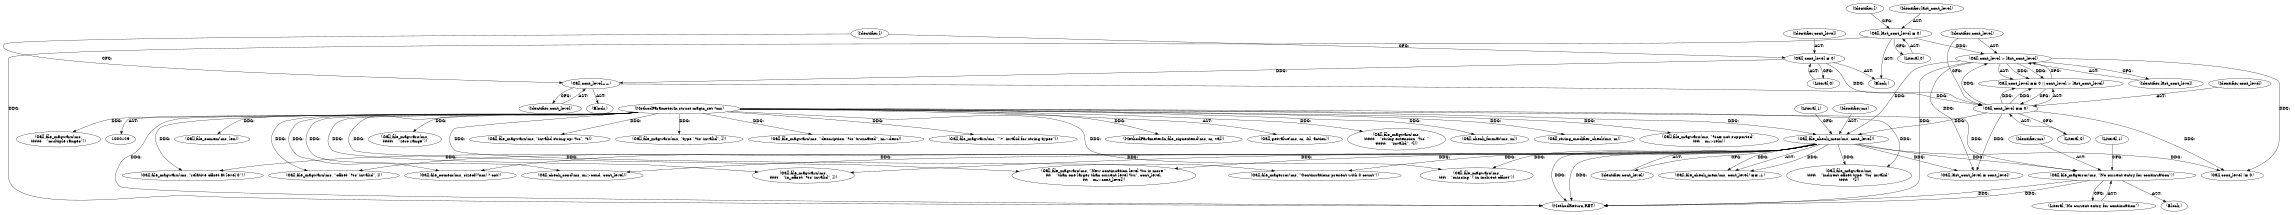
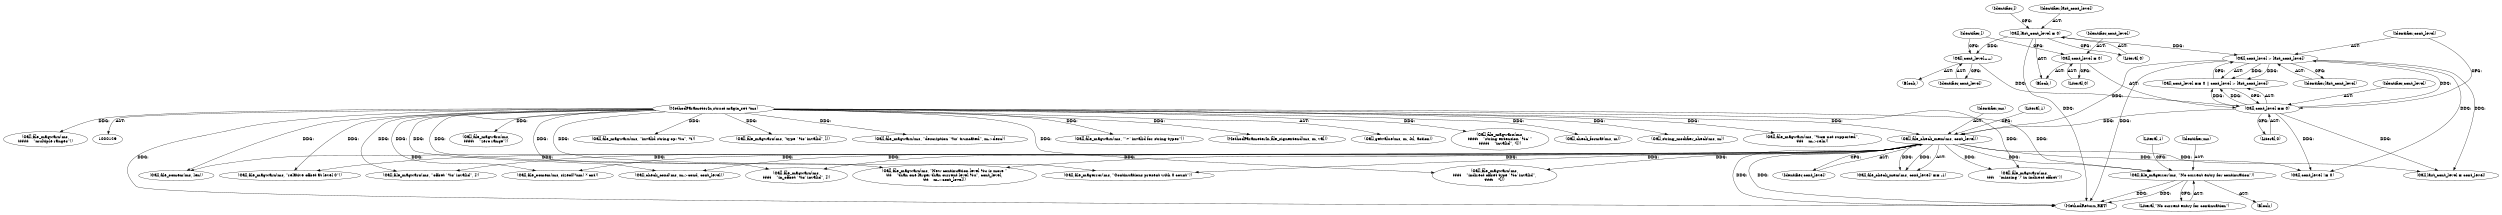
edge "(Call,cont_level = 0)" -> "(Call,cont_level++)": now "(Call,last_cont_level = 0)" -> "(Call,cont_level++)"
edge "(Call,cont_level = 0)" -> "(Call,cont_level == 0)": label "DDG: " -> "AST: "
edge "(Call,file_check_mem(ms, cont_level))" -> "(Call,file_oomem(ms, len))": added, label "DDG:"
